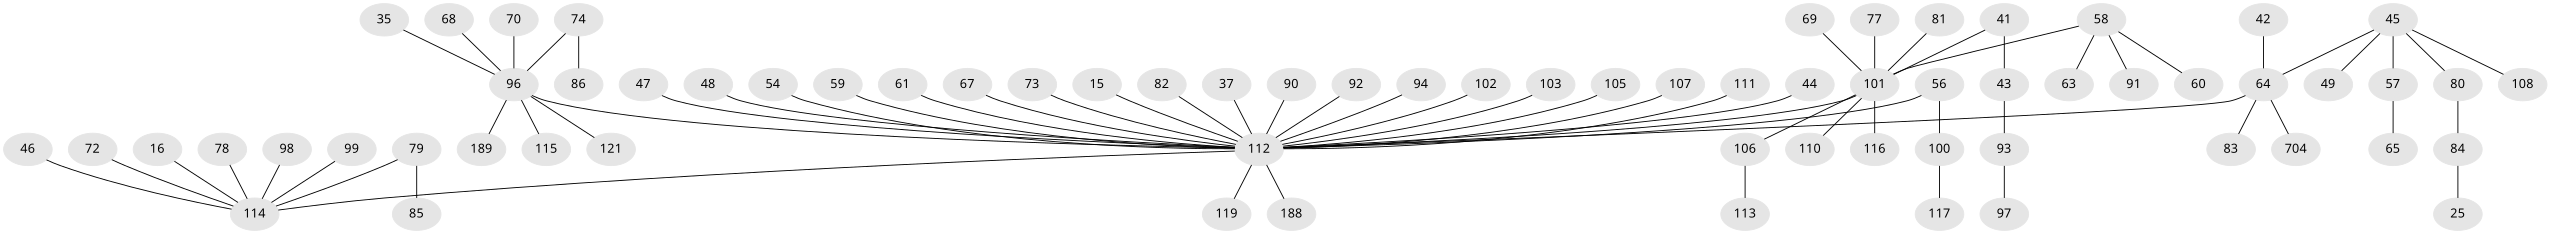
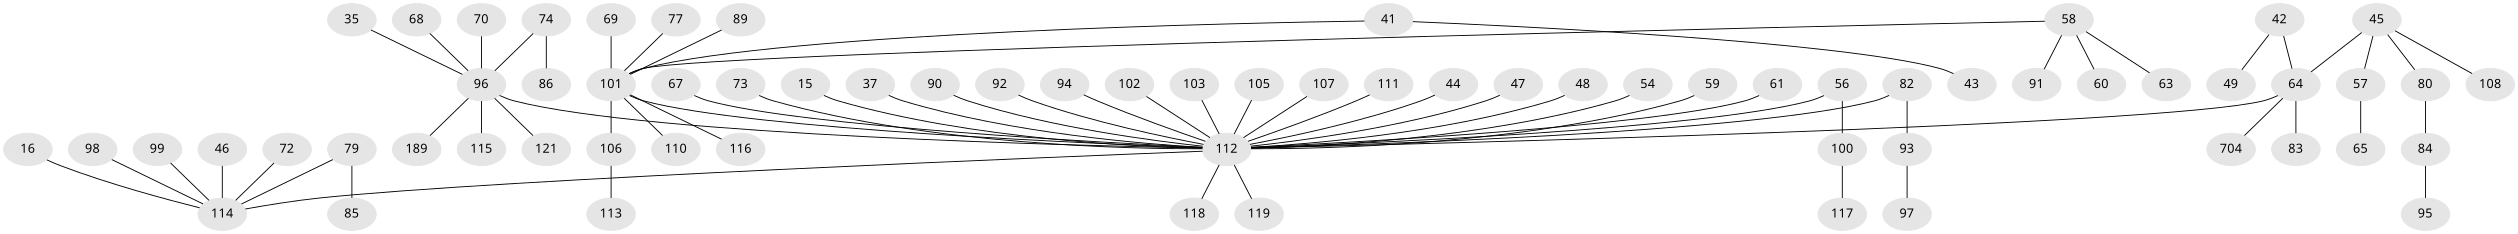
node "81": label "81" -> "89"
edge "45" -- "49": now "42" -- "49"
edge "43" -- "93": now "82" -- "93"
node "78": removed
node "188": label "188" -> "118"
node "25": label "25" -> "95"
